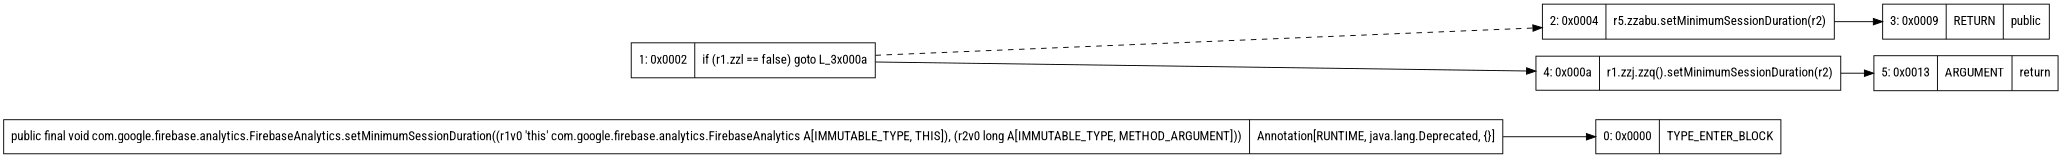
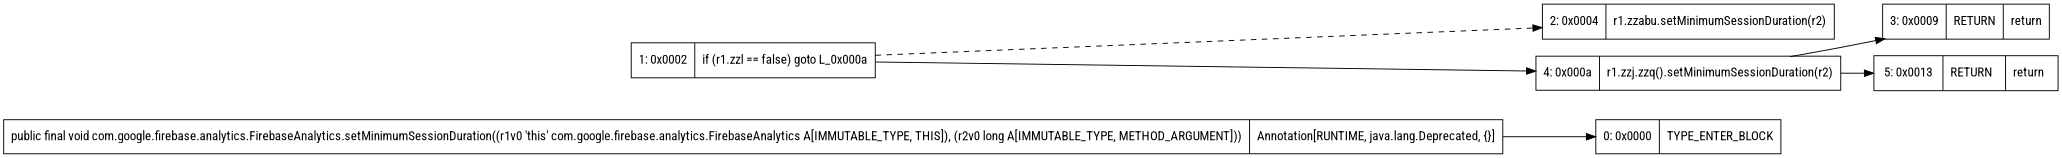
node "2: 0x0004": text "r5.zzabu.setMinimumSessionDuration(r2)" -> "r1.zzabu.setMinimumSessionDuration(r2)"
node "3: 0x0009": text "public" -> "return"
edge "2: 0x0004" -> "3: 0x0009": now "4: 0x000a" -> "3: 0x0009"
node "1: 0x0002": text "if (r1.zzl == false) goto L_3x000a" -> "if (r1.zzl == false) goto L_0x000a"
node "5: 0x0013": text "ARGUMENT" -> "RETURN"
